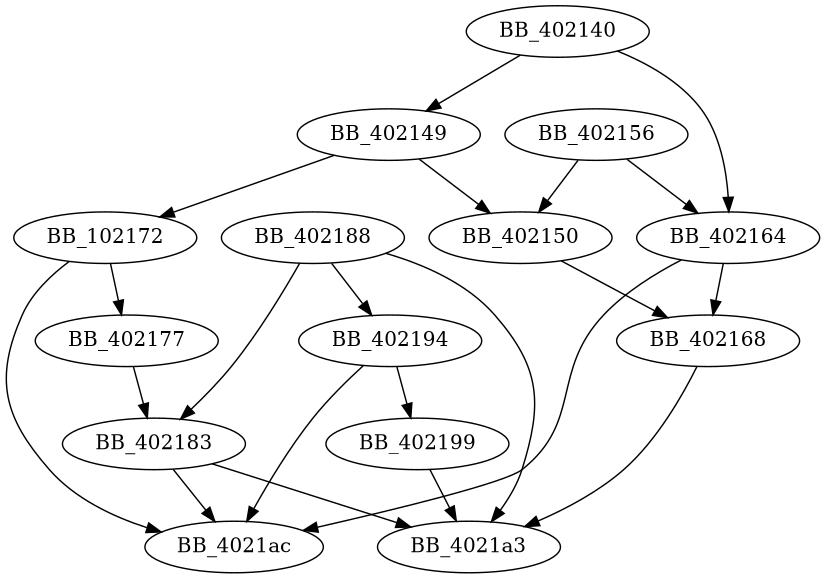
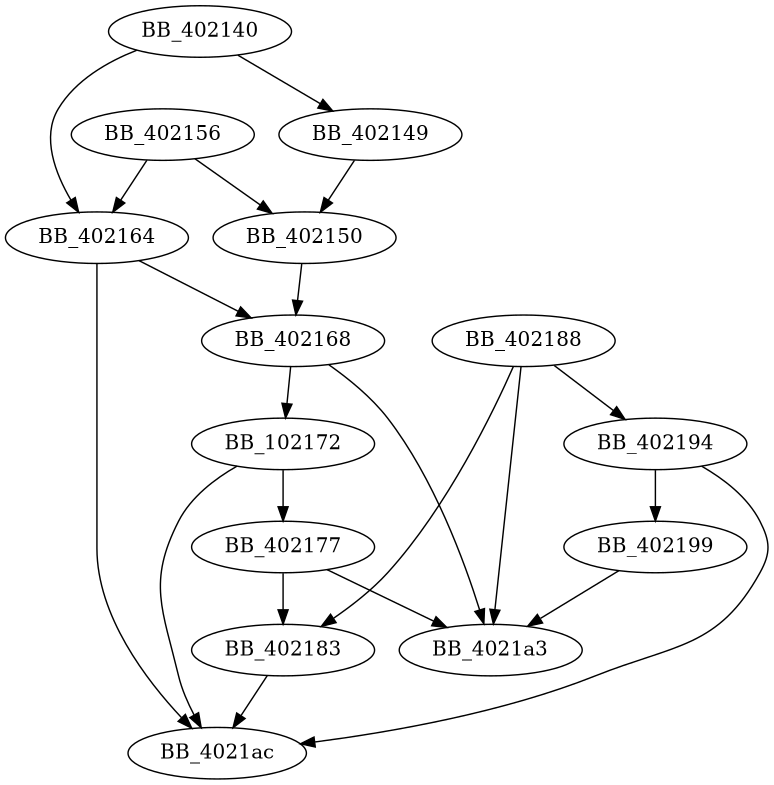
edge "BB_402149" -> "BB_102172": now "BB_402168" -> "BB_102172"
edge "BB_402183" -> "BB_4021a3": now "BB_402177" -> "BB_4021a3"
